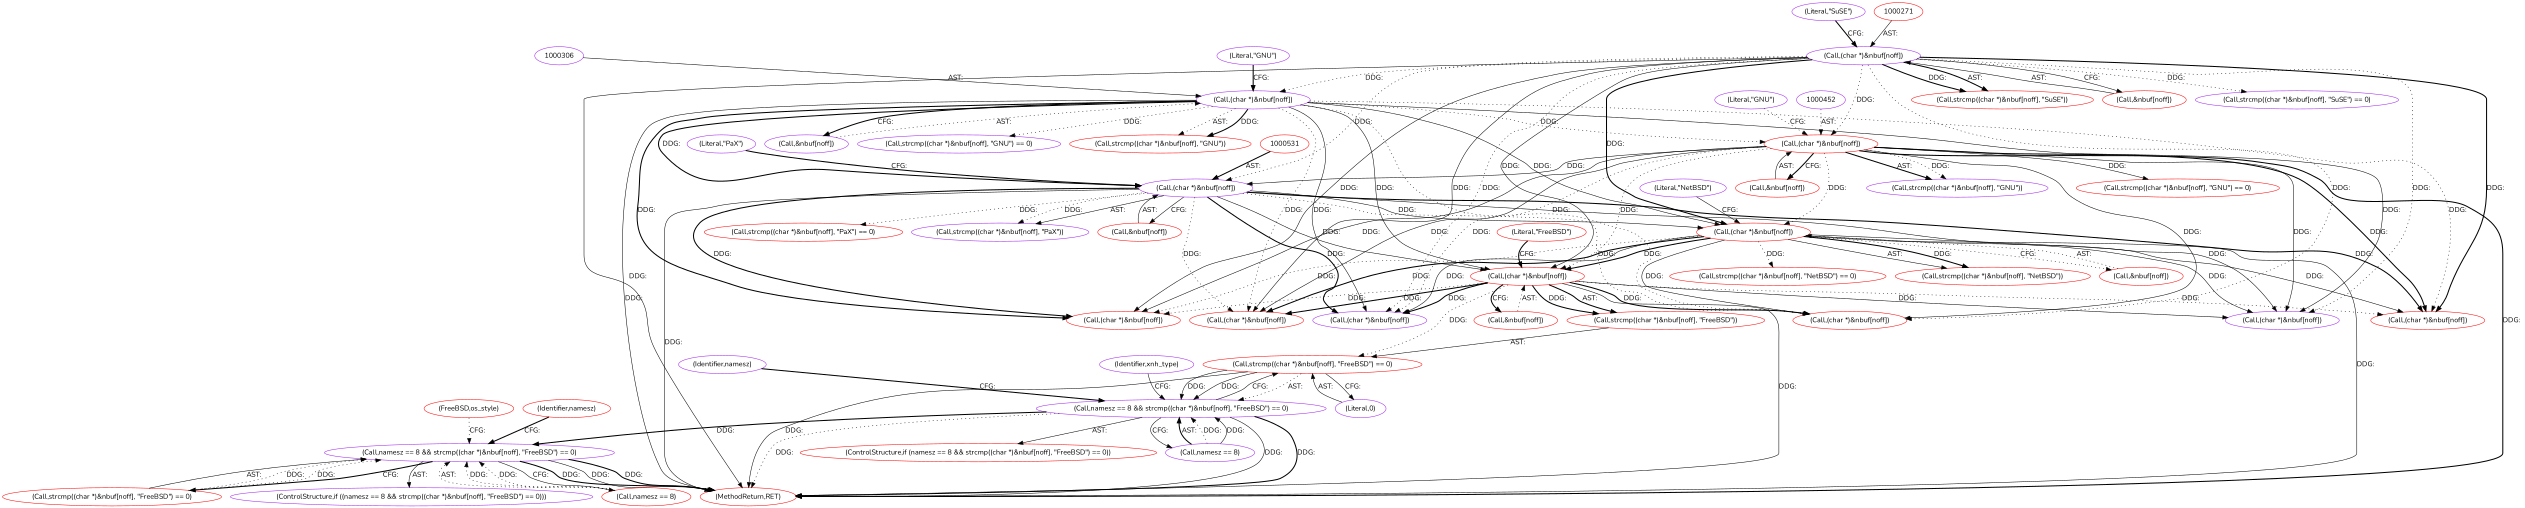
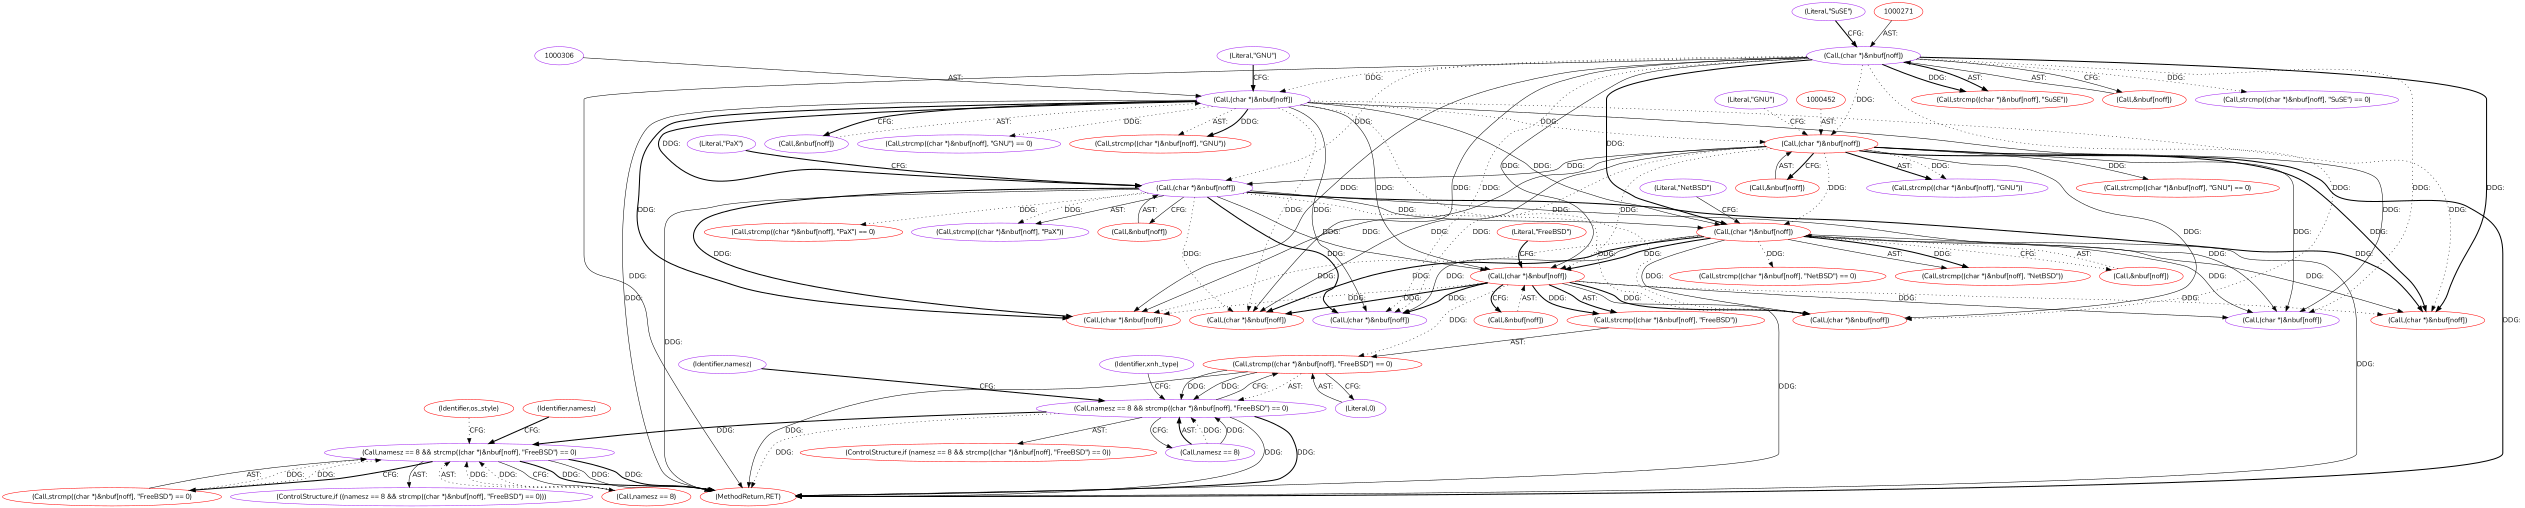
node "1000452": color purple -> red
node "1000531": removed
node "(FreeBSD,os_style)": label "(FreeBSD,os_style)" -> "(Identifier,os_style)"
